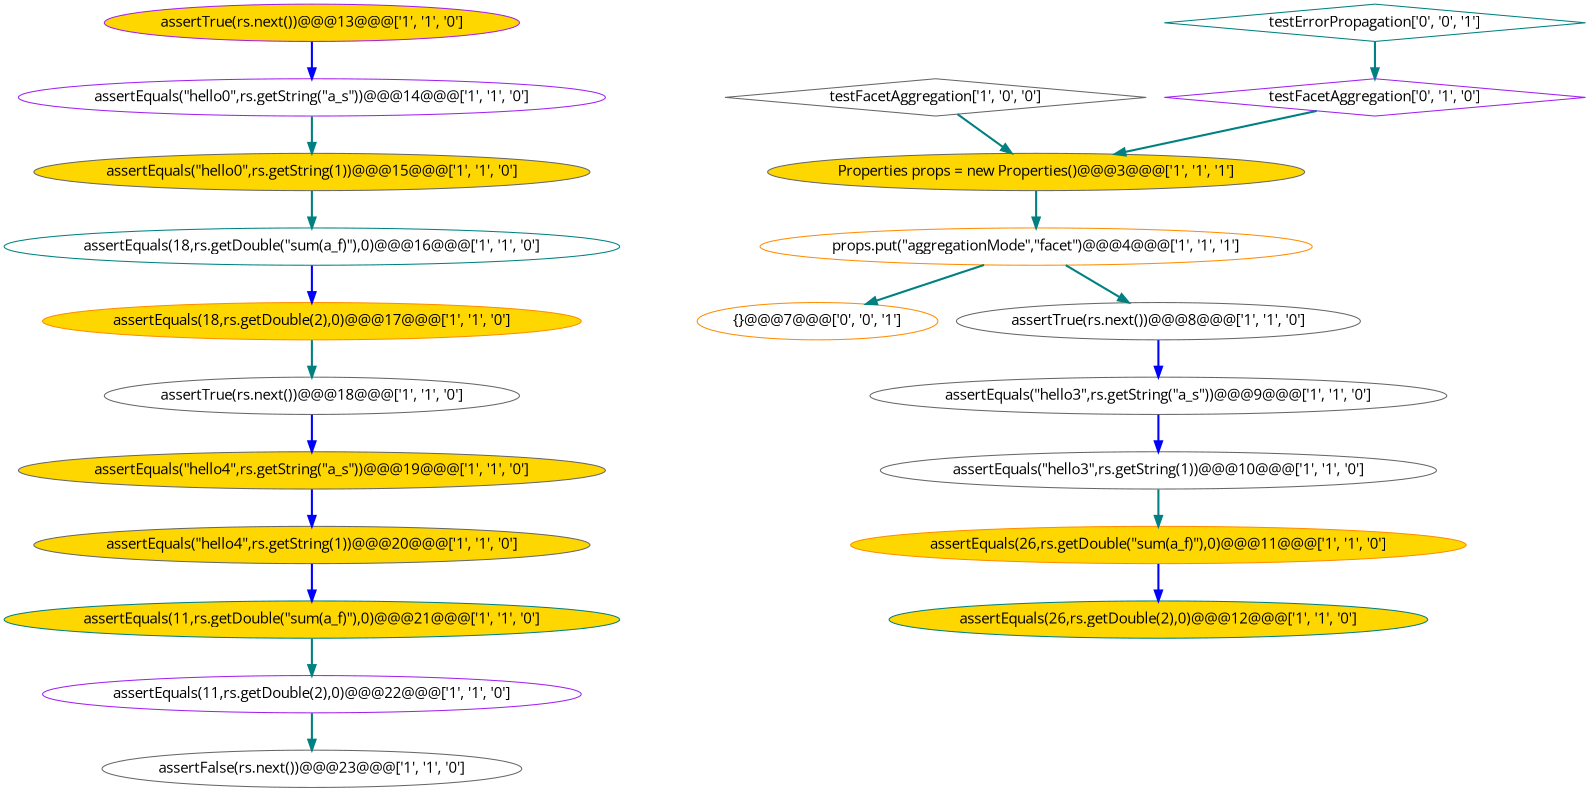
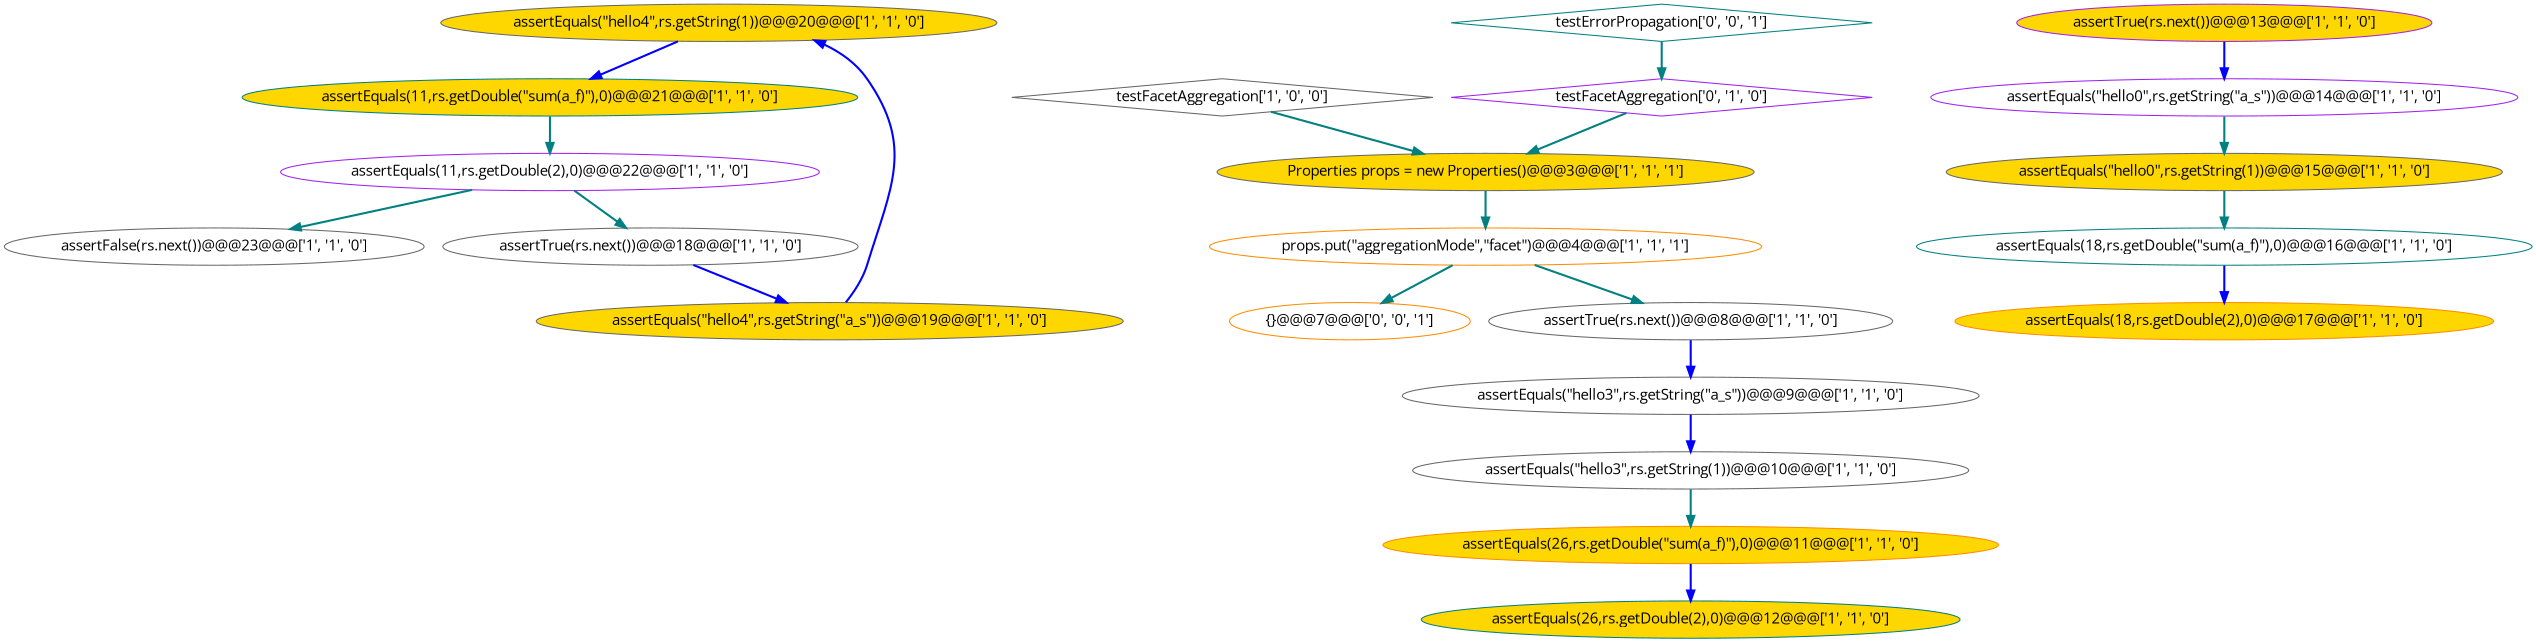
edge "assertEquals(18,rs.getDouble(2),0)@@@17@@@['1', '1', '0']" -> "assertTrue(rs.next())@@@18@@@['1', '1', '0']": now "assertEquals(11,rs.getDouble(2),0)@@@22@@@['1', '1', '0']" -> "assertTrue(rs.next())@@@18@@@['1', '1', '0']"
